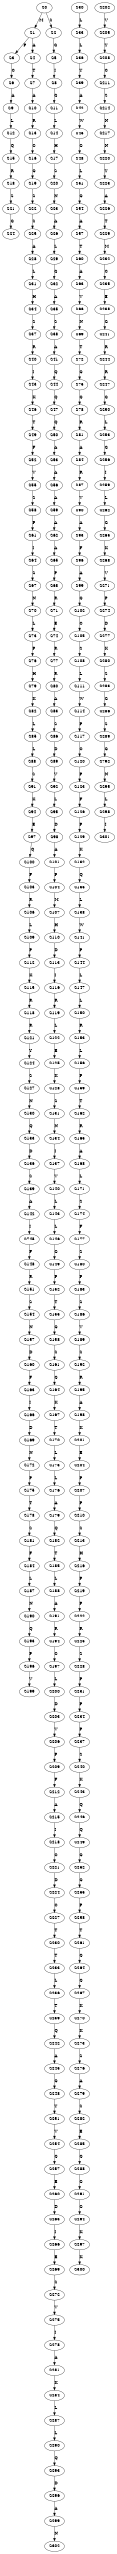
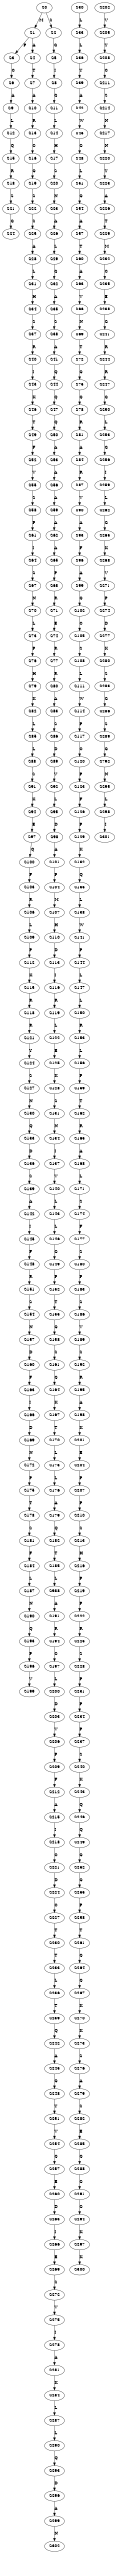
node "S745": label "S745" -> "S145"
node "S188": label "S188" -> "S988"
